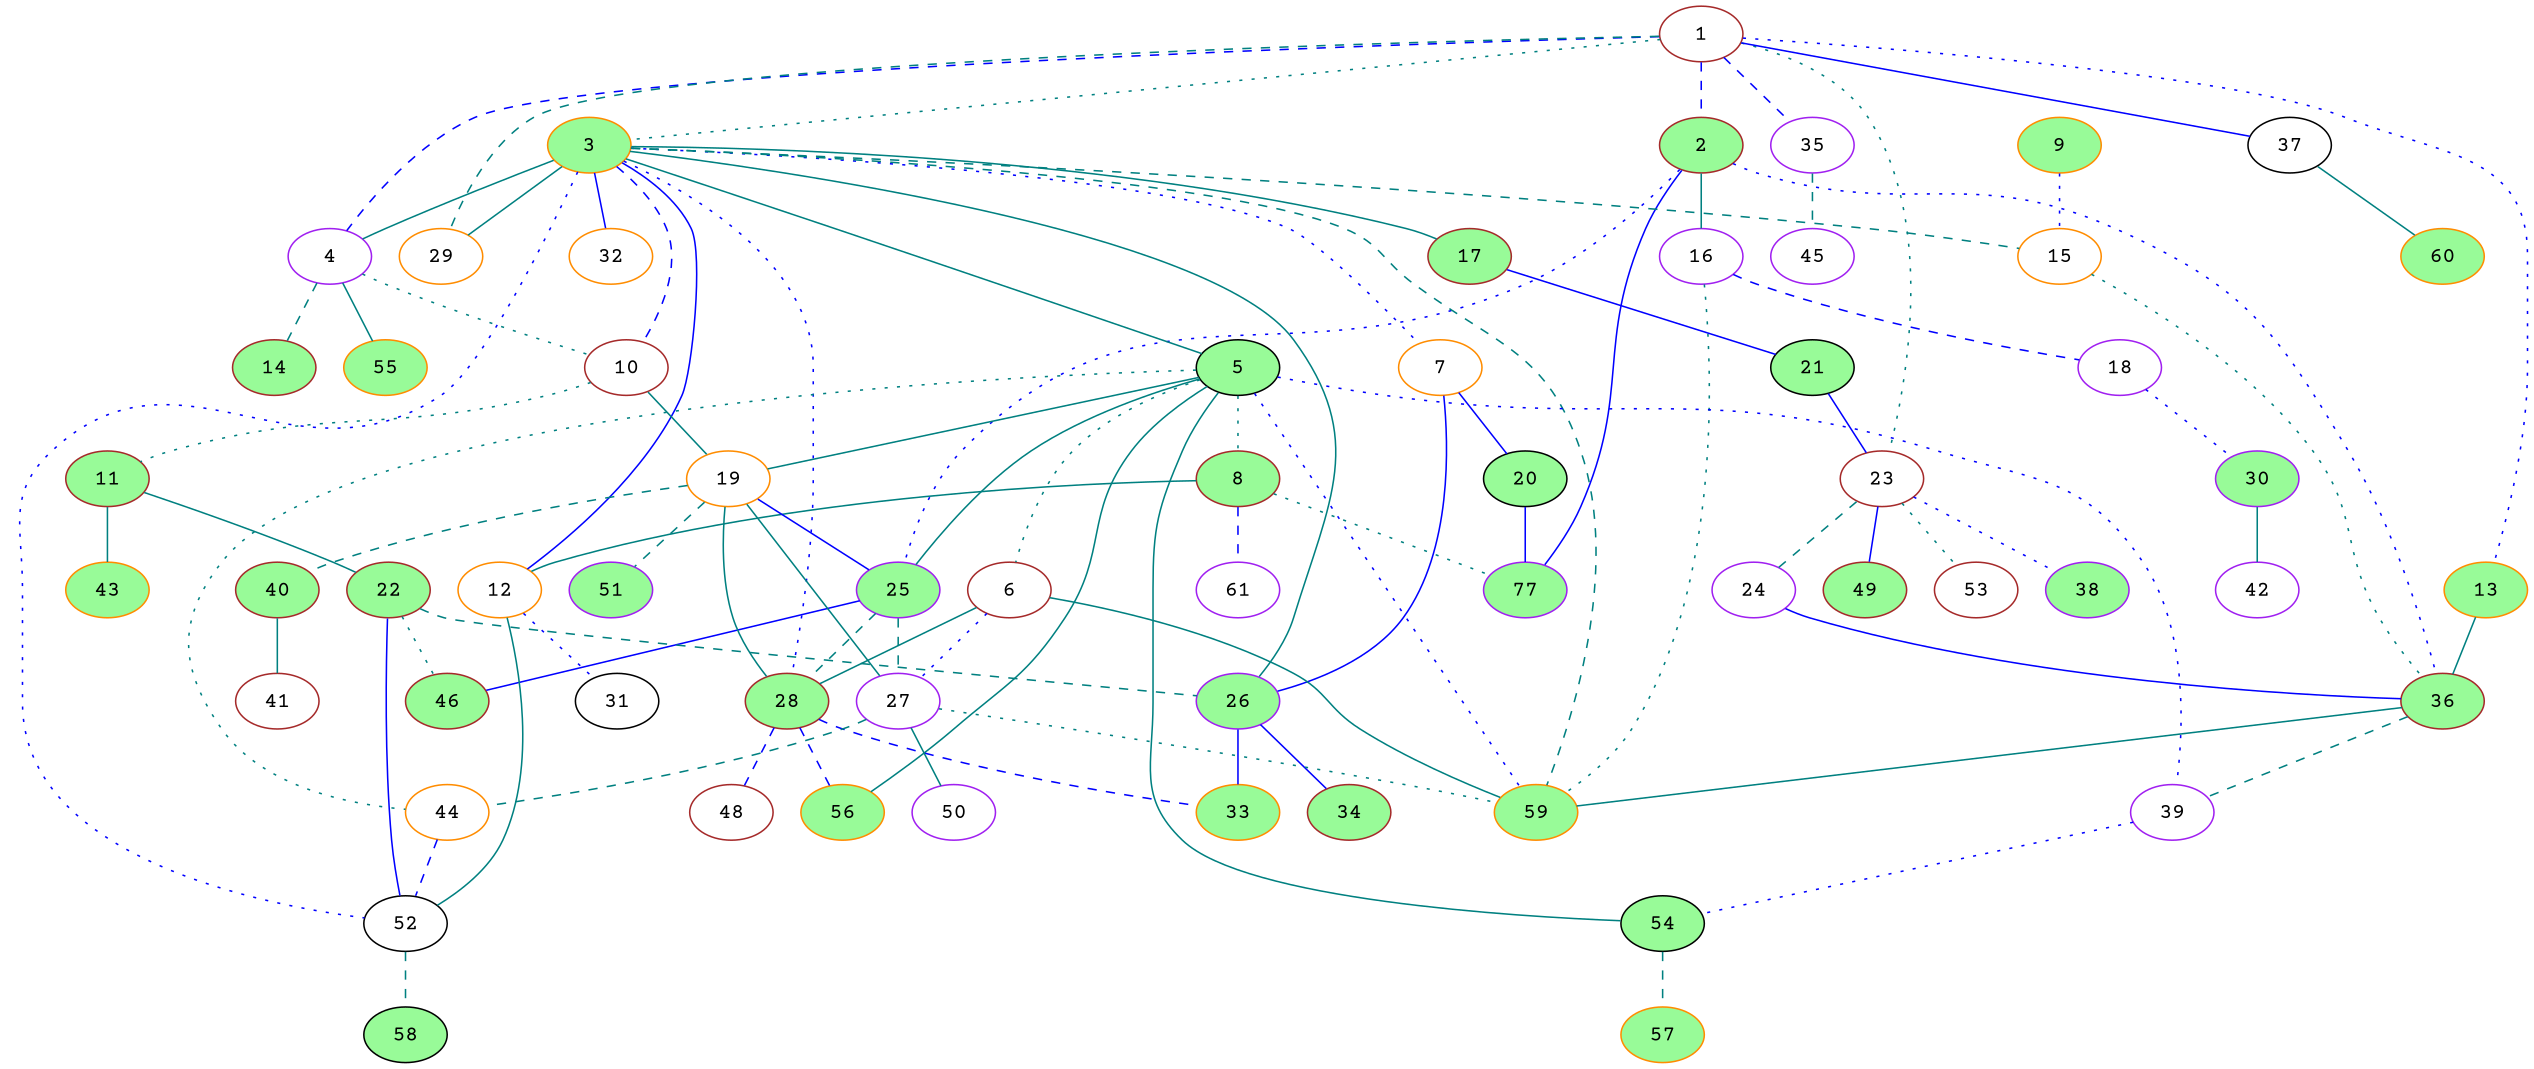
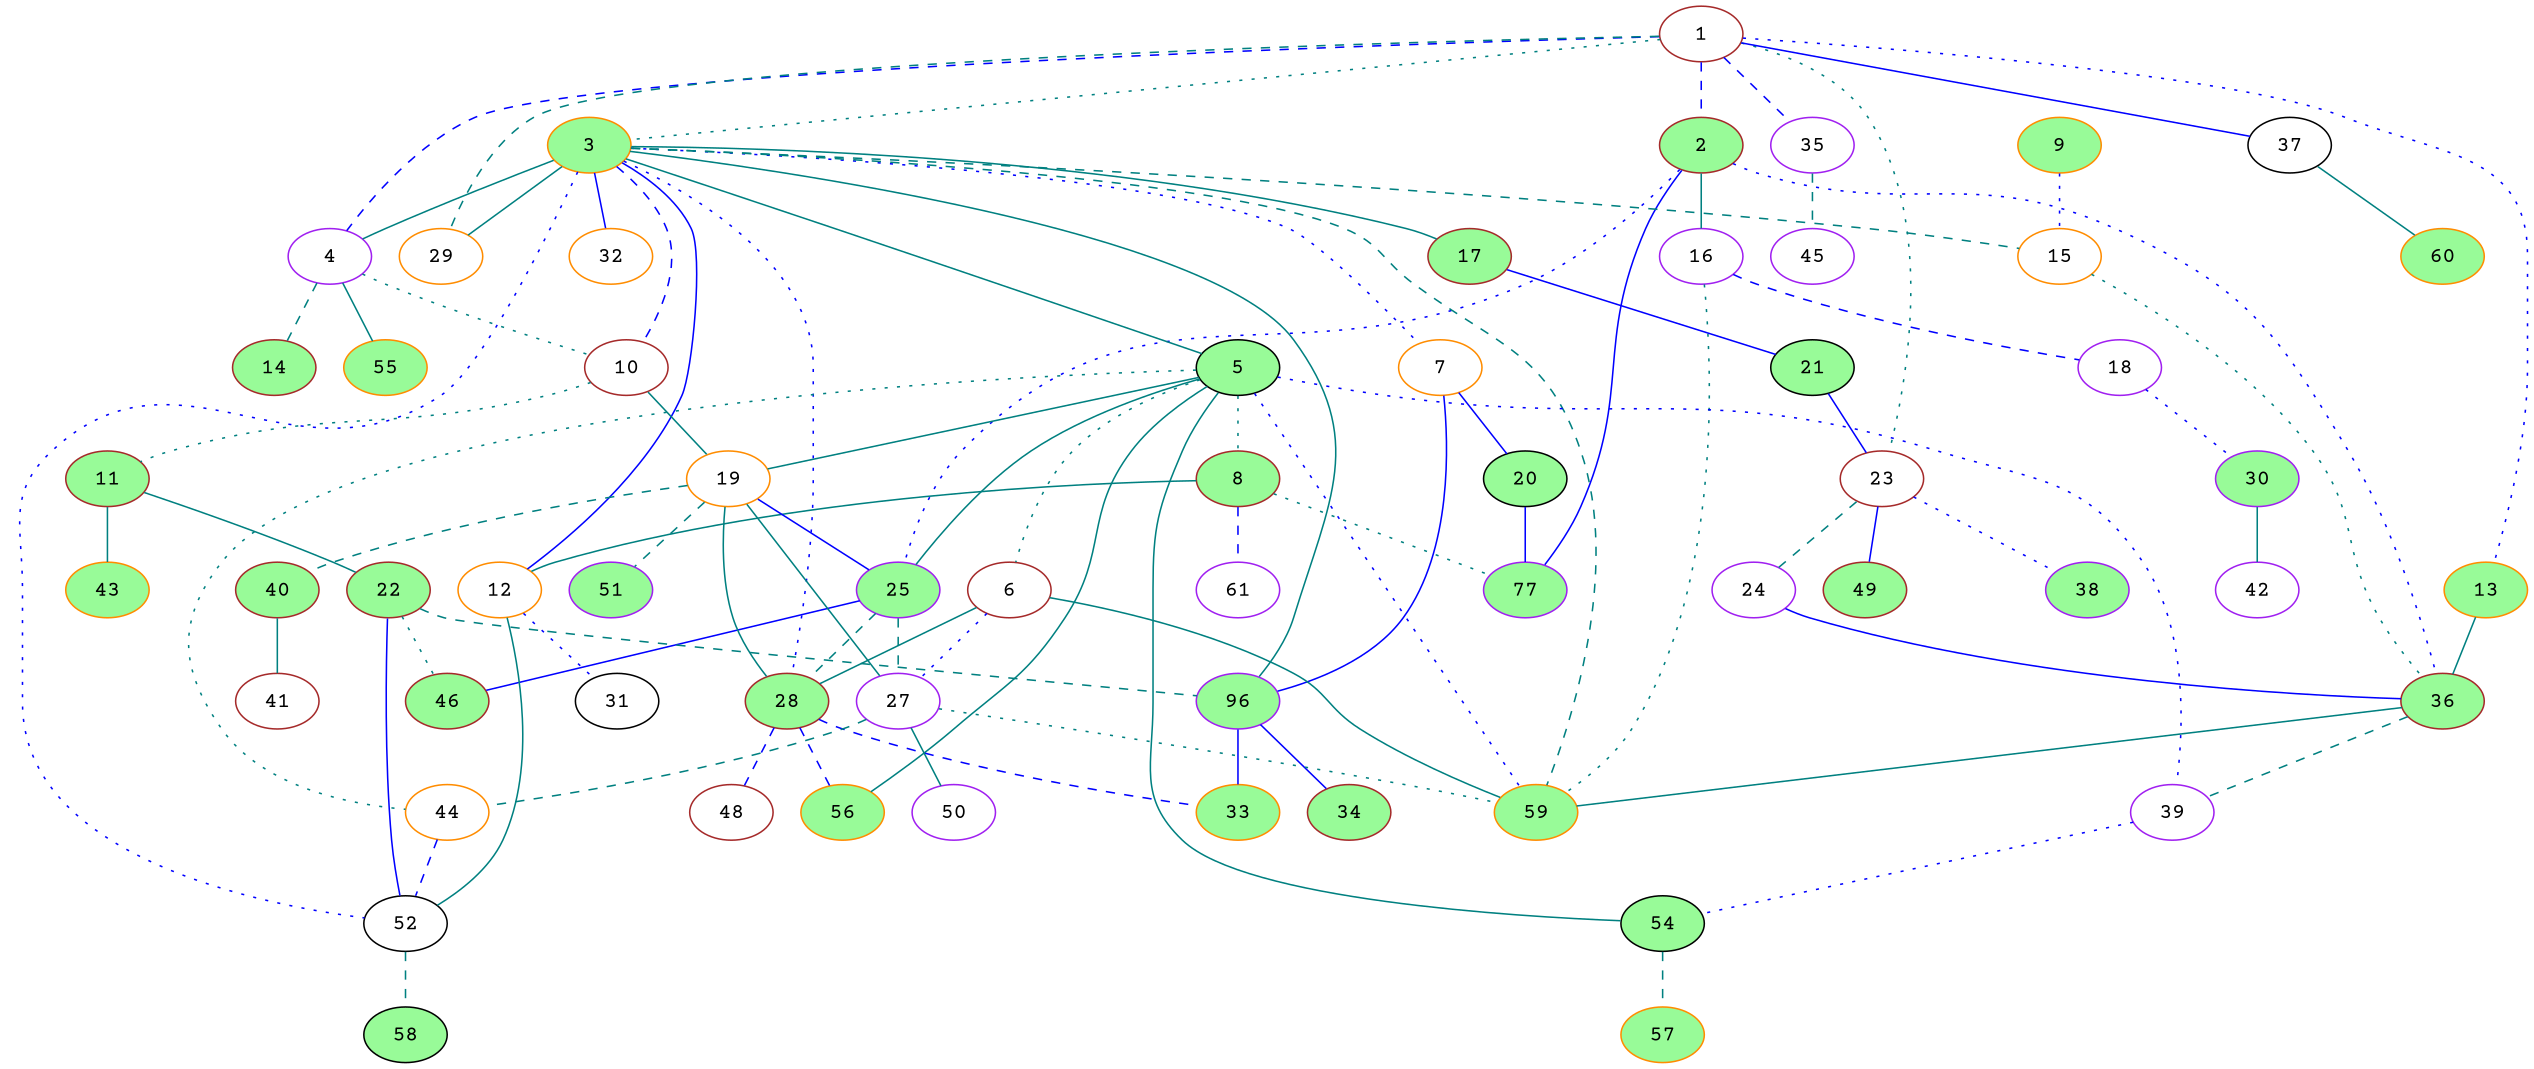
node "53": removed
node "26": label "26" -> "96"
